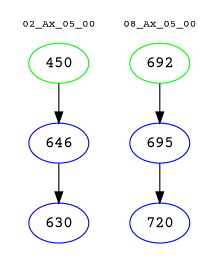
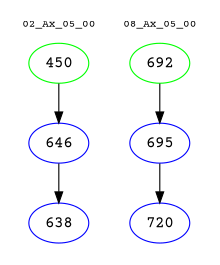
node "630": label "630" -> "638"
